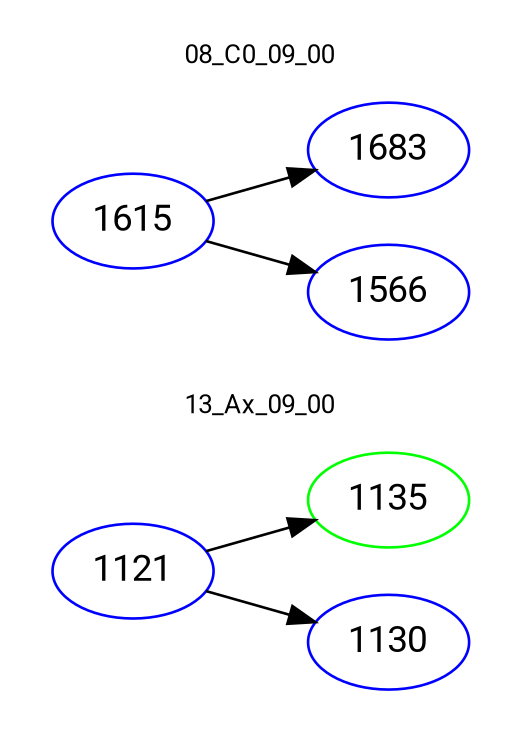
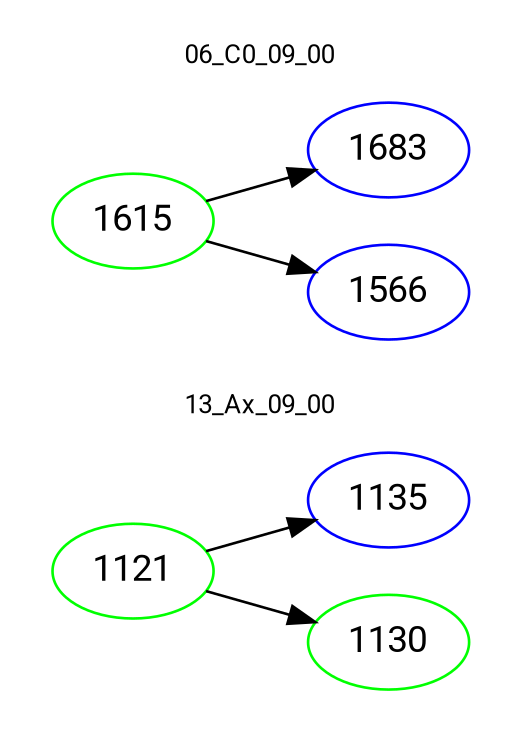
cluster "08_C0_09_00": label "08_C0_09_00" -> "06_C0_09_00"
node "1615": color blue -> green
node "1135": color green -> blue
node "1121": color blue -> green
node "1130": color blue -> green
